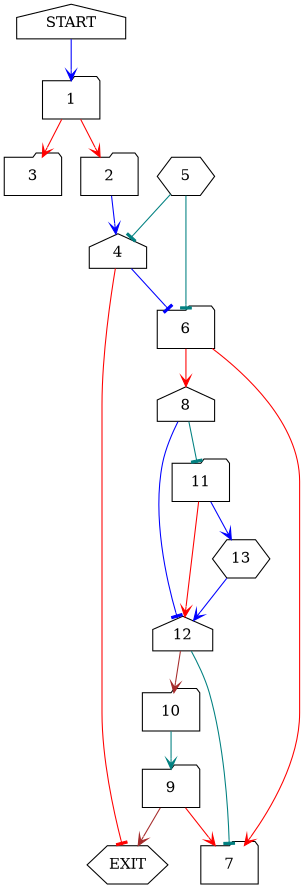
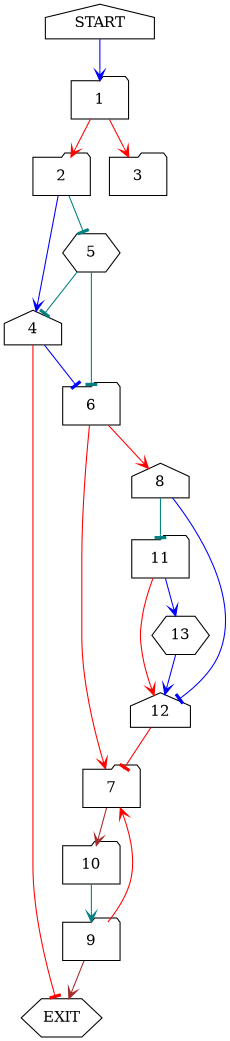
edge "2" -> "5": added
edge "12" -> "10": now "7" -> "10"
edge "12" -> "7": color teal -> red
